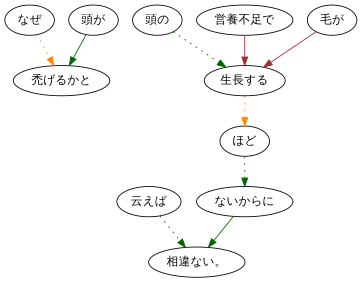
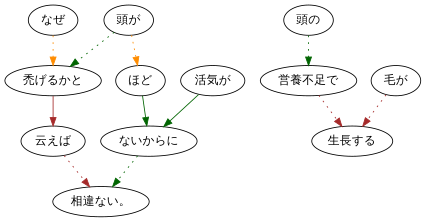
edge "頭が" -> "禿げるかと": style solid -> dotted
edge "営養不足で" -> "生長する": style solid -> dotted
edge "頭の" -> "生長する": now "頭の" -> "営養不足で"
edge "毛が" -> "生長する": style solid -> dotted
node "活気が": added
edge "禿げるかと" -> "云えば": added
edge "生長する" -> "ほど": now "頭が" -> "ほど"
edge "ほど" -> "ないからに": style dotted -> solid
edge "云えば" -> "相違ない。": color darkgreen -> brown
edge "ないからに" -> "相違ない。": style solid -> dotted
